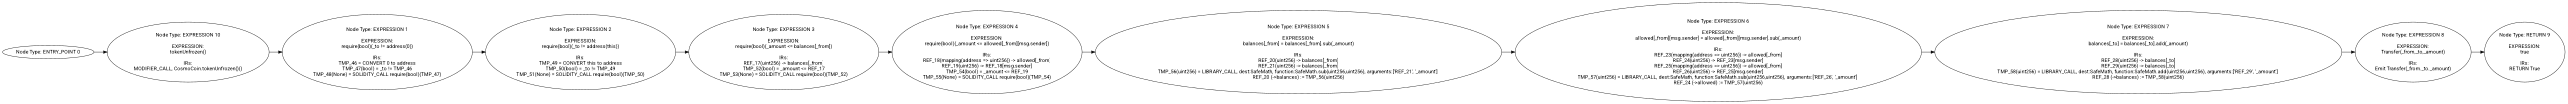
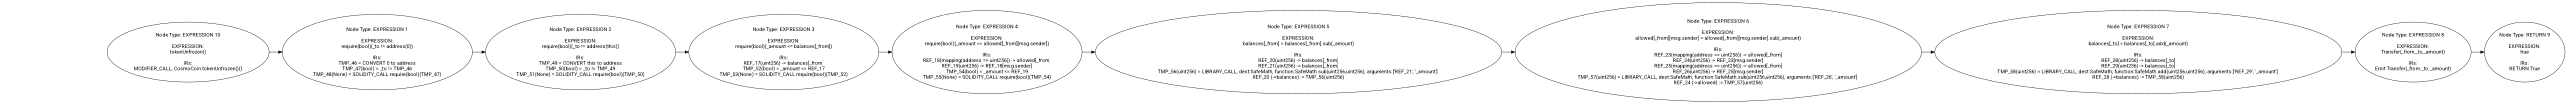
node "Node Type: ENTRY_POINT 0": removed
